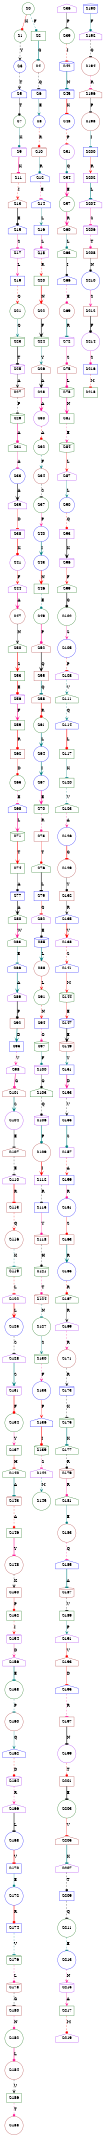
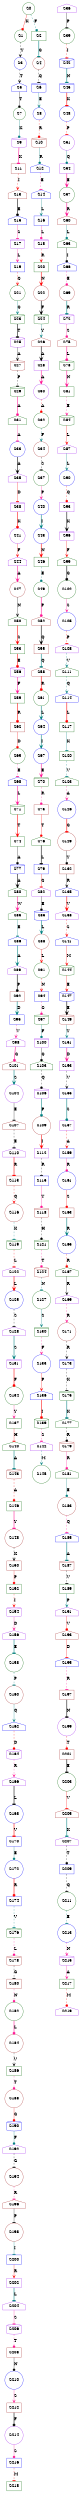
edge "S188" -> "S190": added, label "G"
